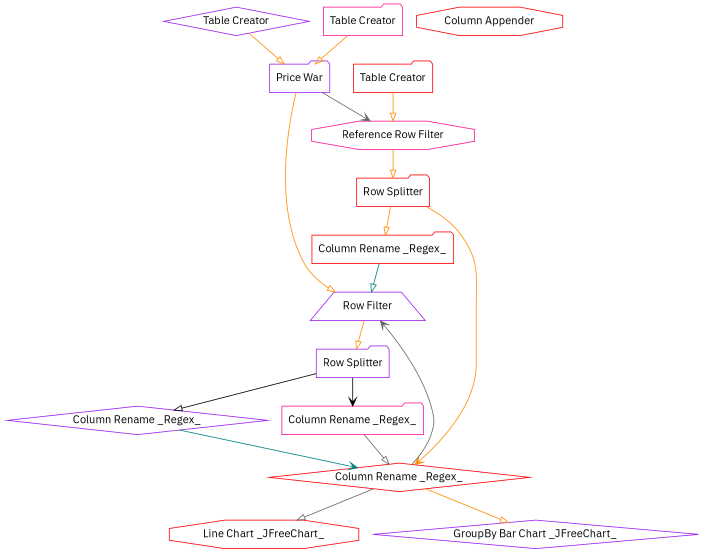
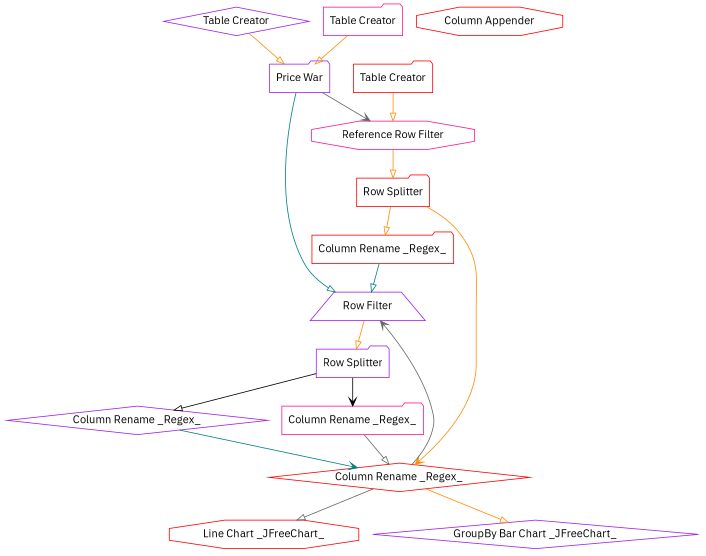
edge "Price War" -> "Row Filter": color darkorange -> teal
